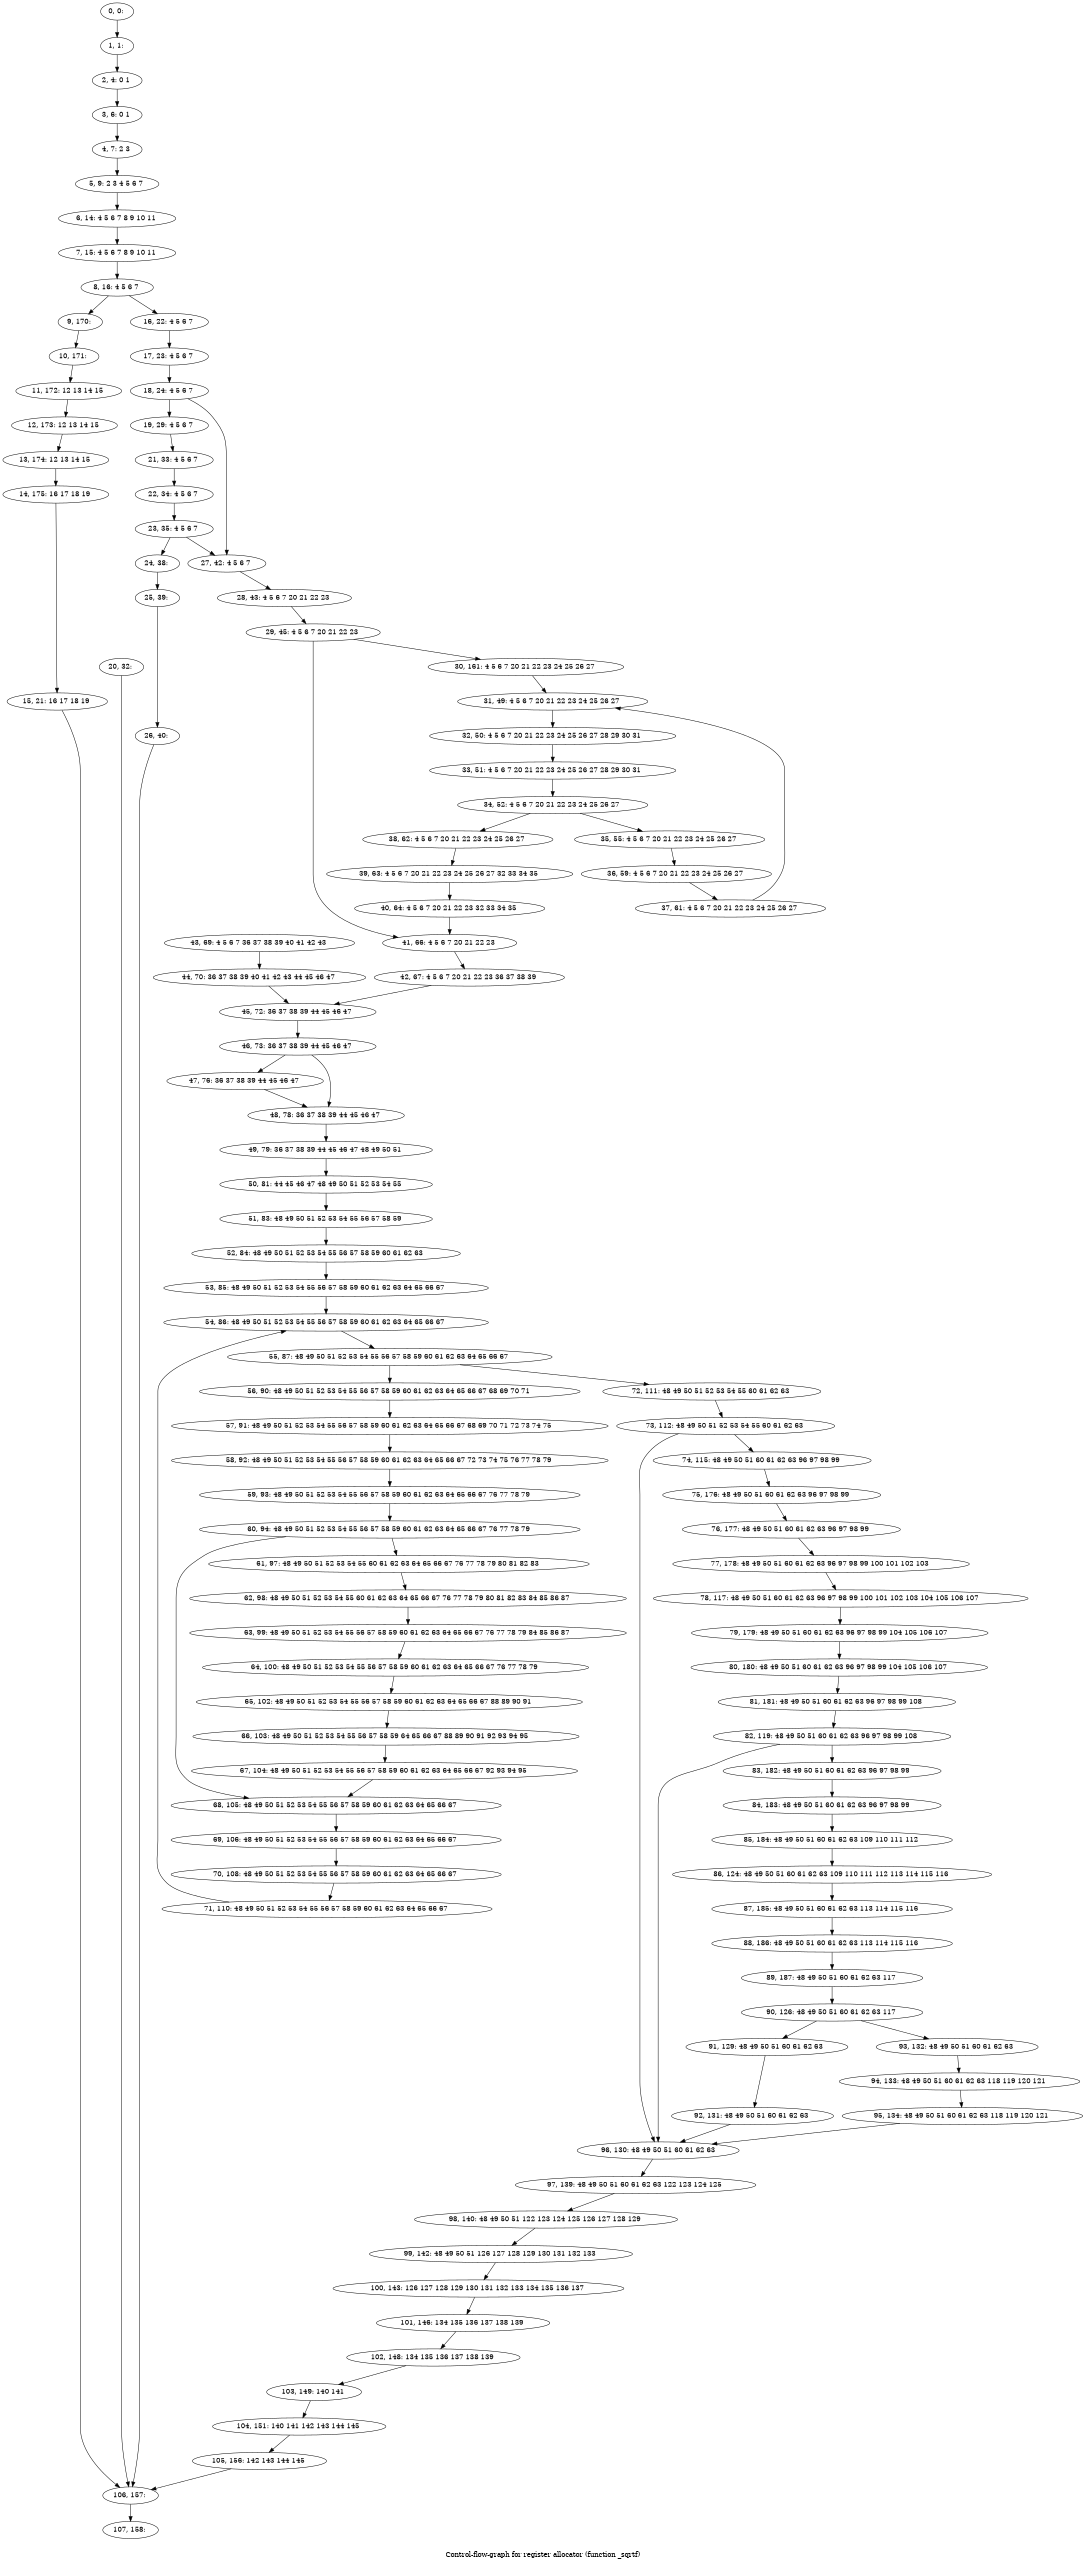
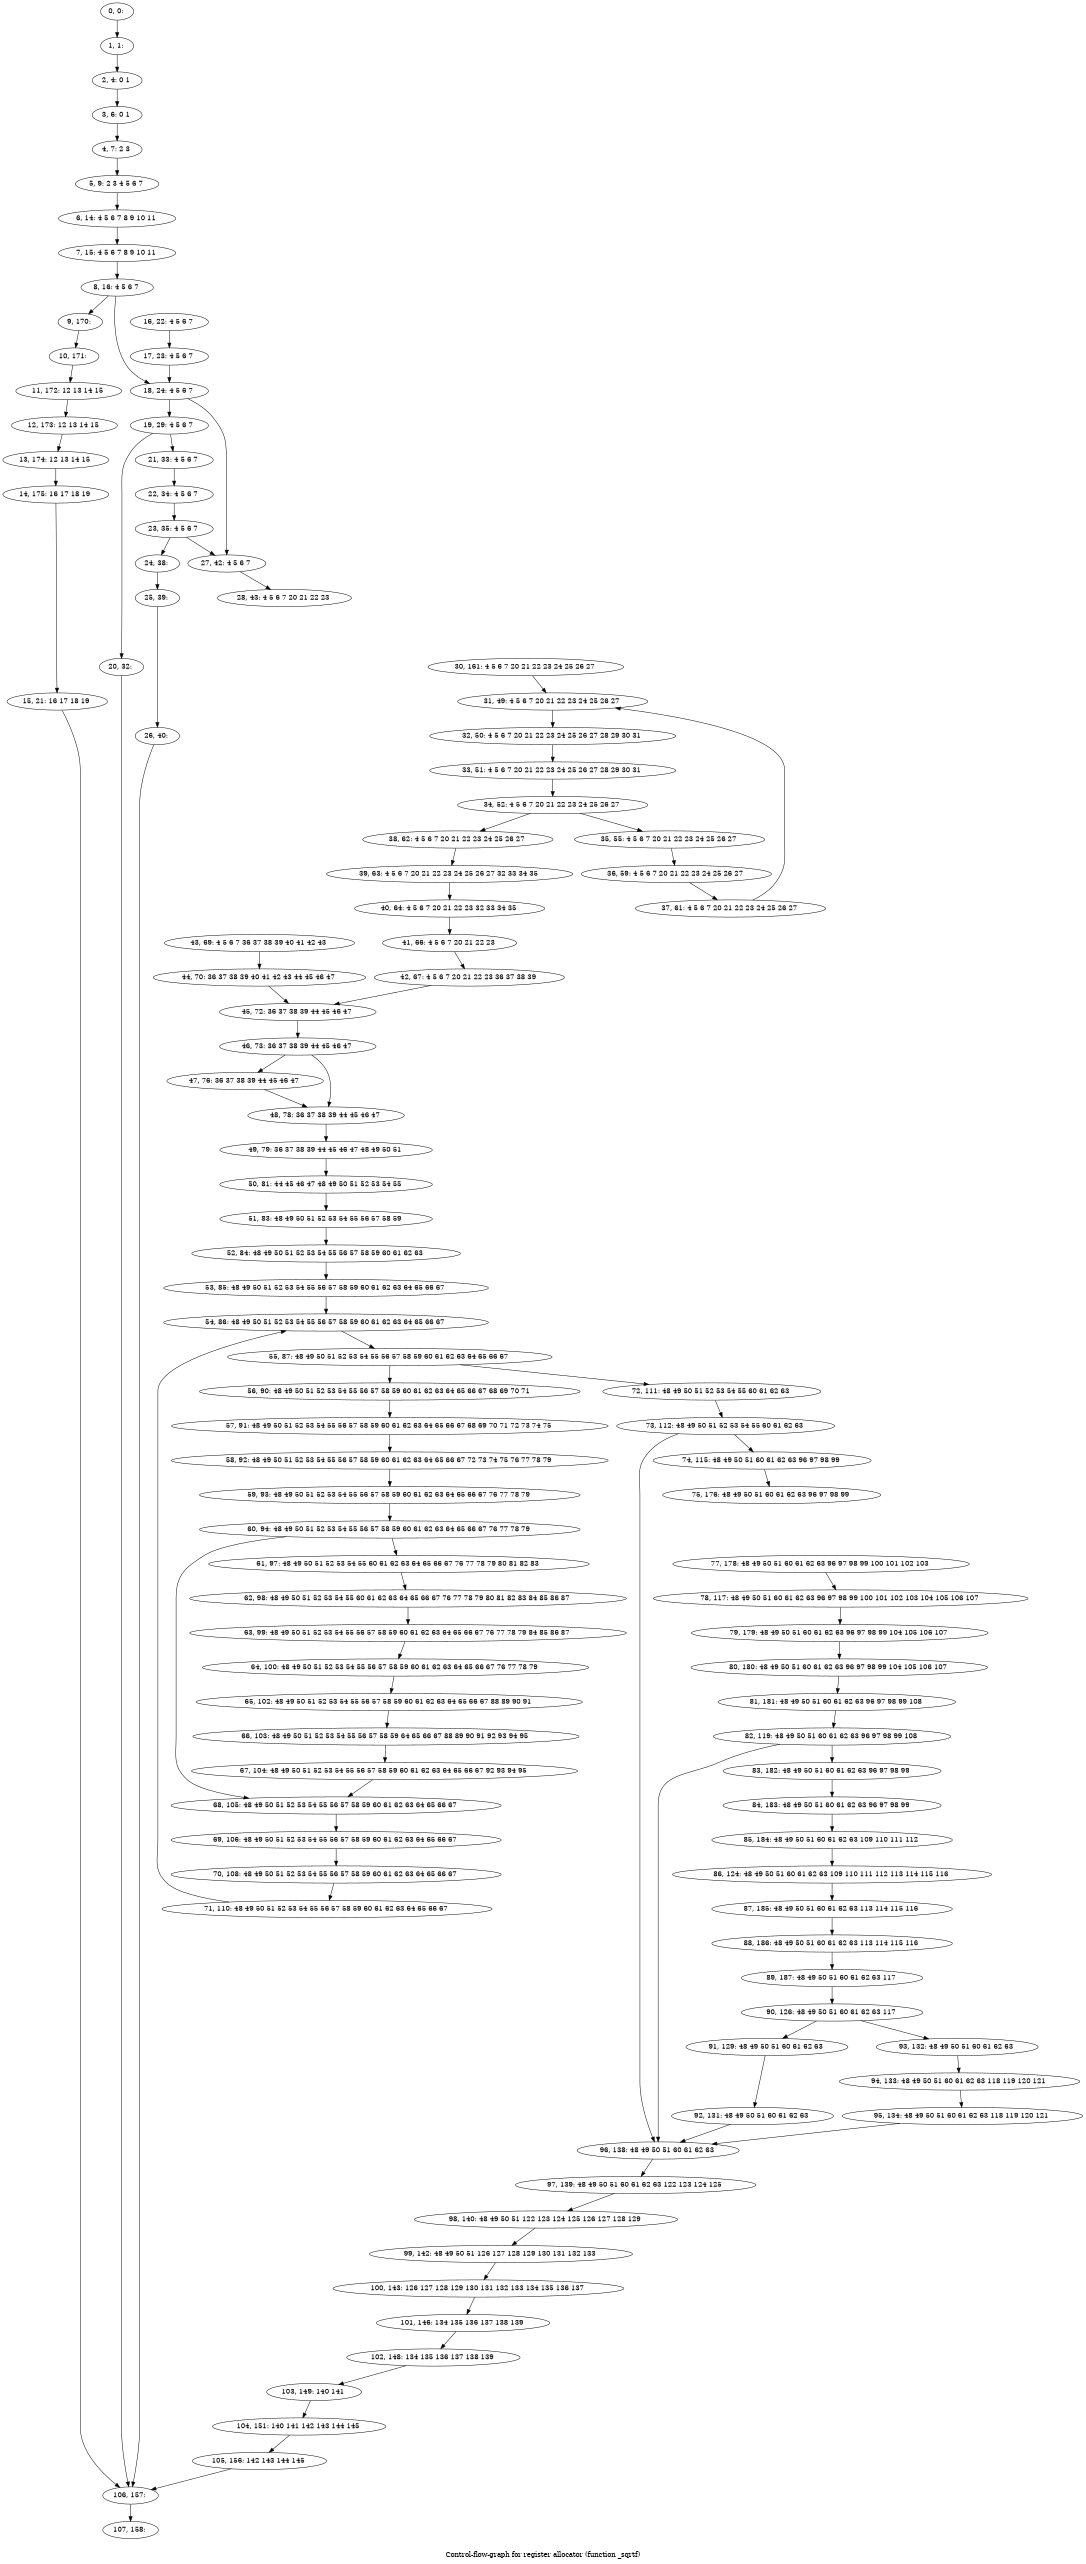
edge "8, 16: 4 5 6 7" -> "16, 22: 4 5 6 7": now "8, 16: 4 5 6 7" -> "18, 24: 4 5 6 7"
edge "19, 29: 4 5 6 7" -> "20, 32:": added
node "29, 45: 4 5 6 7 20 21 22 23": removed
node "76, 177: 48 49 50 51 60 61 62 63 96 97 98 99": removed
node "96, 130: 48 49 50 51 60 61 62 63": label "96, 130: 48 49 50 51 60 61 62 63" -> "96, 138: 48 49 50 51 60 61 62 63"
